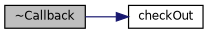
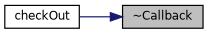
edge "~Callback" -> "checkOut": reversed
